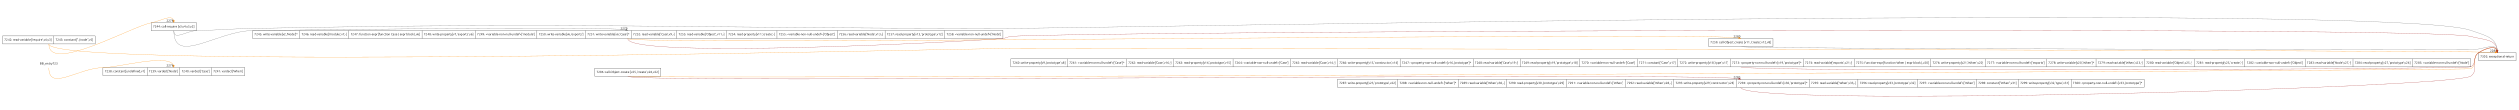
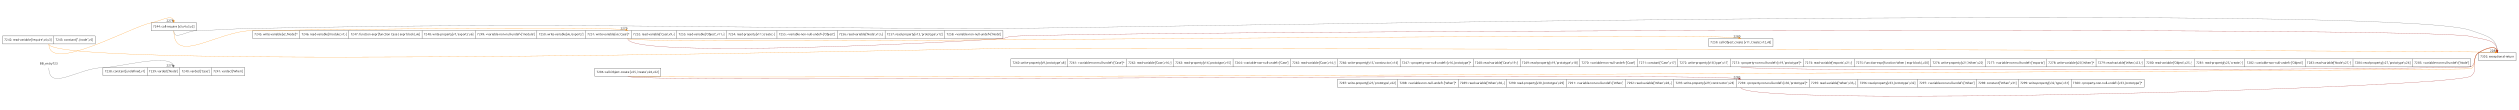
edge "7244: call-require [v3,v4,v5,v2]" -> "7245: write-variable[v2,'Node']*": color gray40 -> darkorange
edge "7259: call-Object.create [v11,'create',v12,v8]" -> "7302: exceptional-return": removed
edge "BB_entry723" -> "7238: constant[undefined,v1]": color darkorange -> gray40
